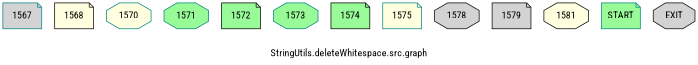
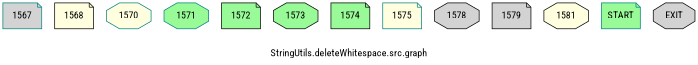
node "1573": color teal -> black
